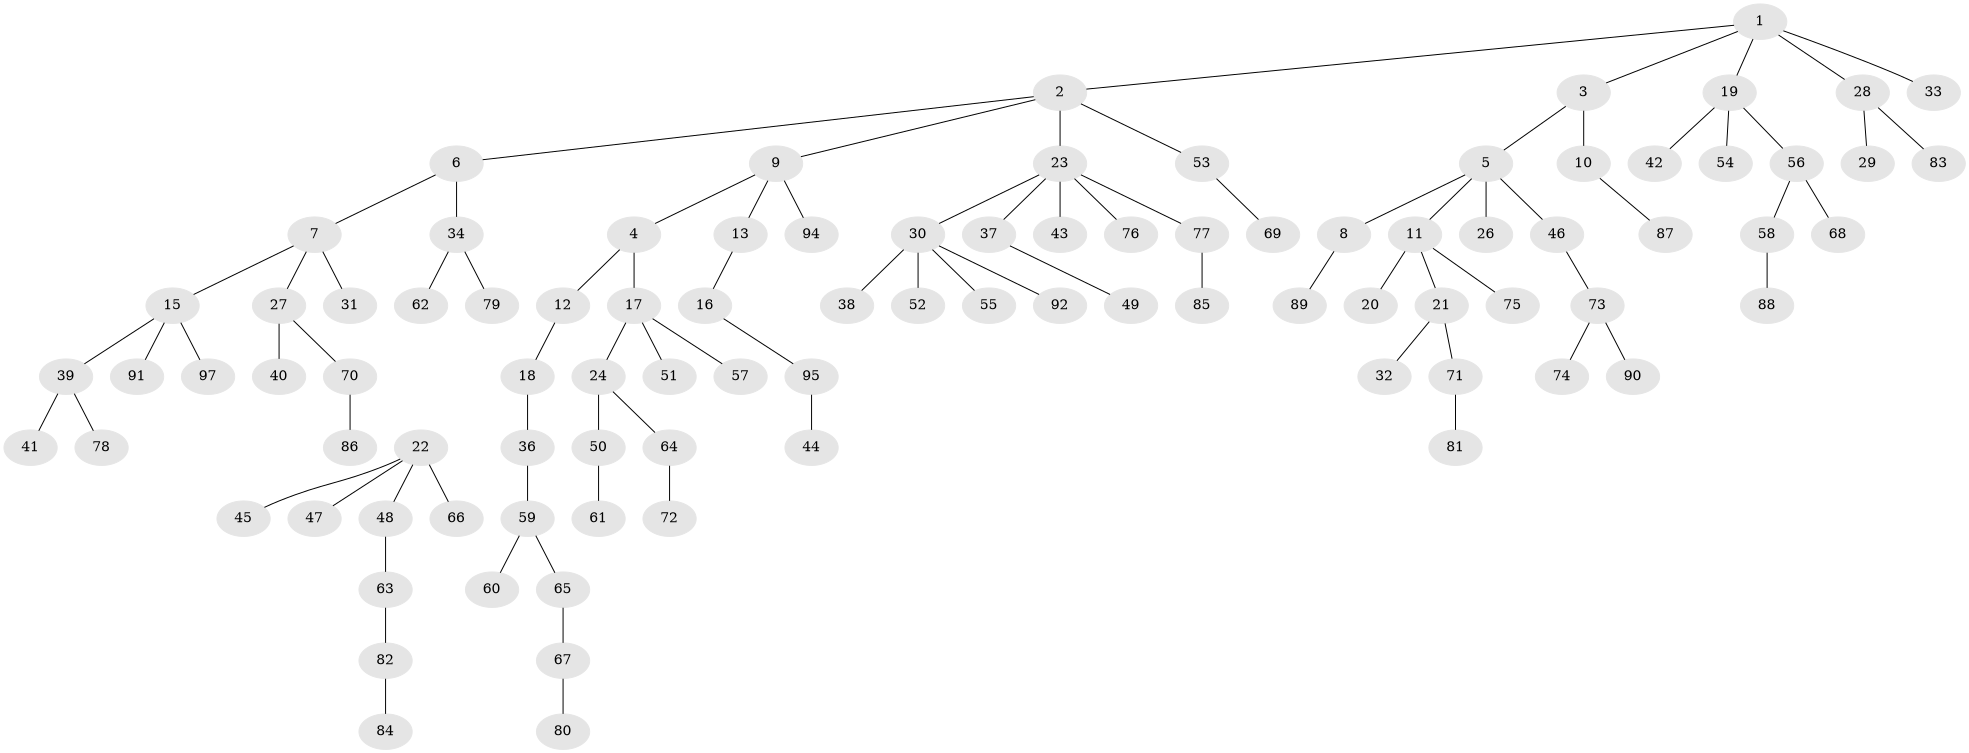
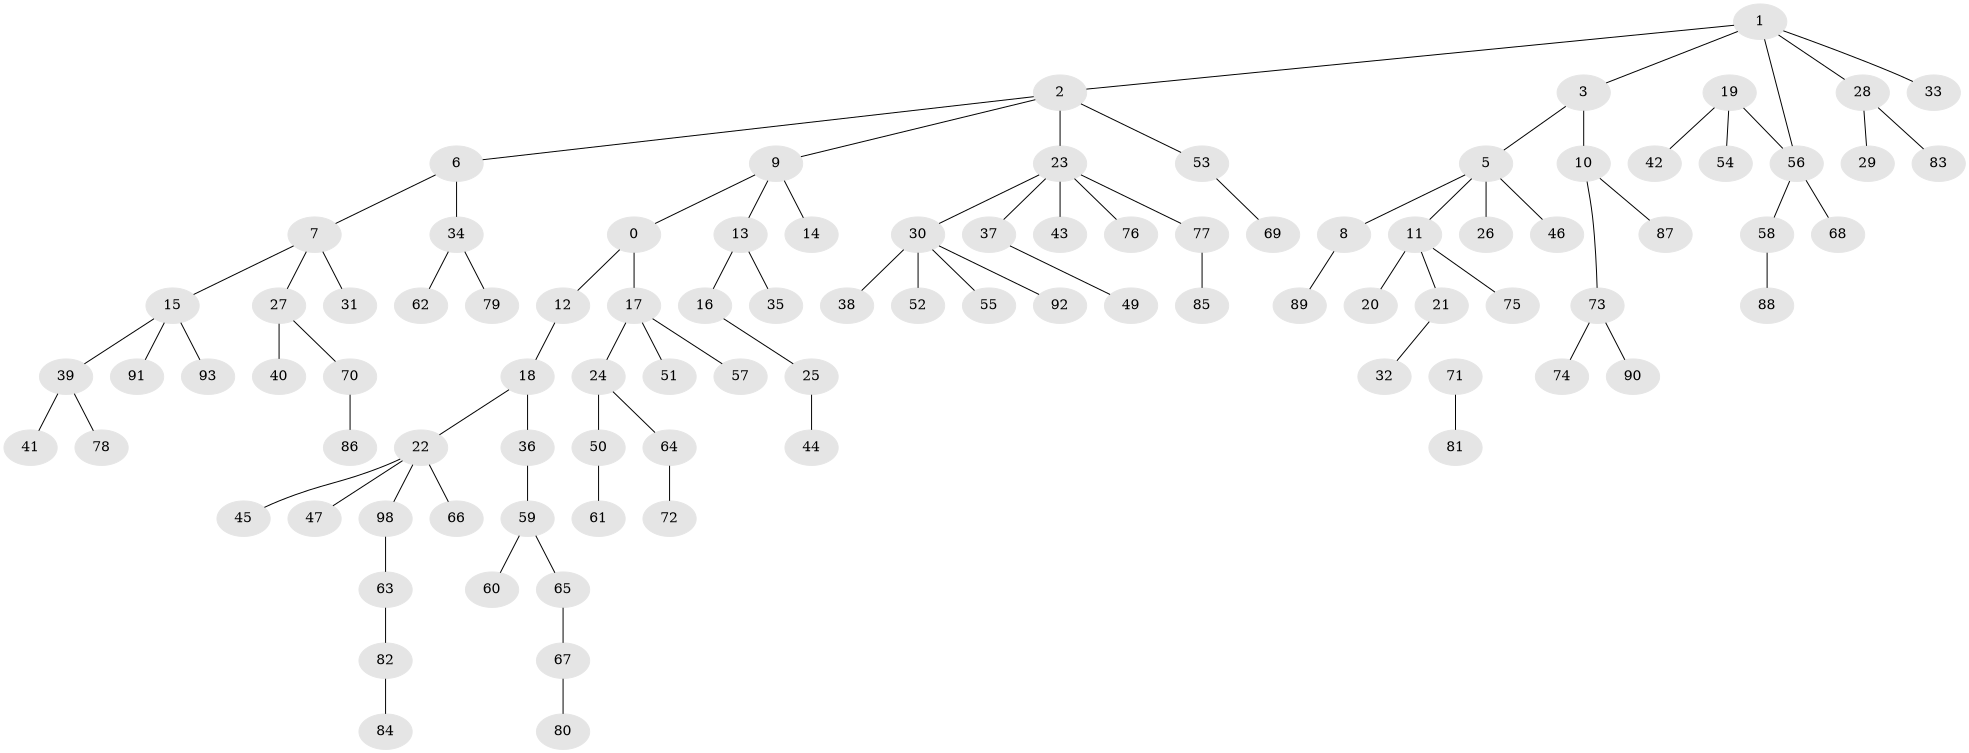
edge "1" -- "19": now "1" -- "56"
node "4": label "4" -> "0"
node "94": label "94" -> "14"
edge "46" -- "73": now "10" -- "73"
node "35": added
edge "21" -- "71": removed
node "97": label "97" -> "93"
node "95": label "95" -> "25"
edge "18" -- "22": added
node "48": label "48" -> "98"
